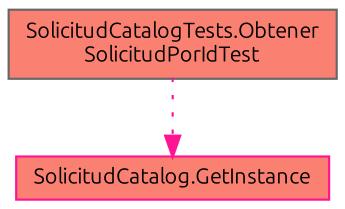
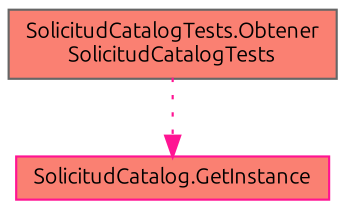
node "SolicitudCatalogTests.Obtener SolicitudPorIdTest": label "SolicitudCatalogTests.Obtener SolicitudPorIdTest" -> "SolicitudCatalogTests.Obtener SolicitudCatalogTests"
